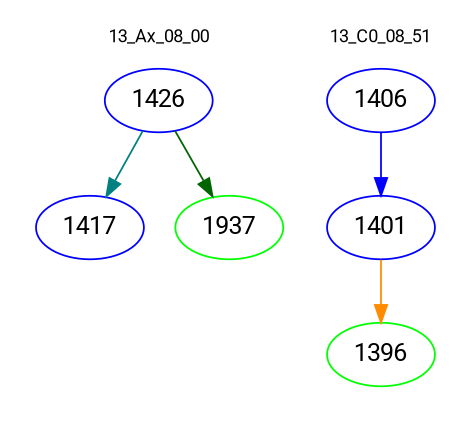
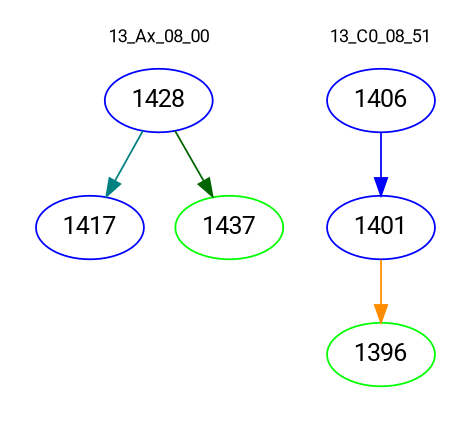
node "1426": label "1426" -> "1428"
node "1937": label "1937" -> "1437"
